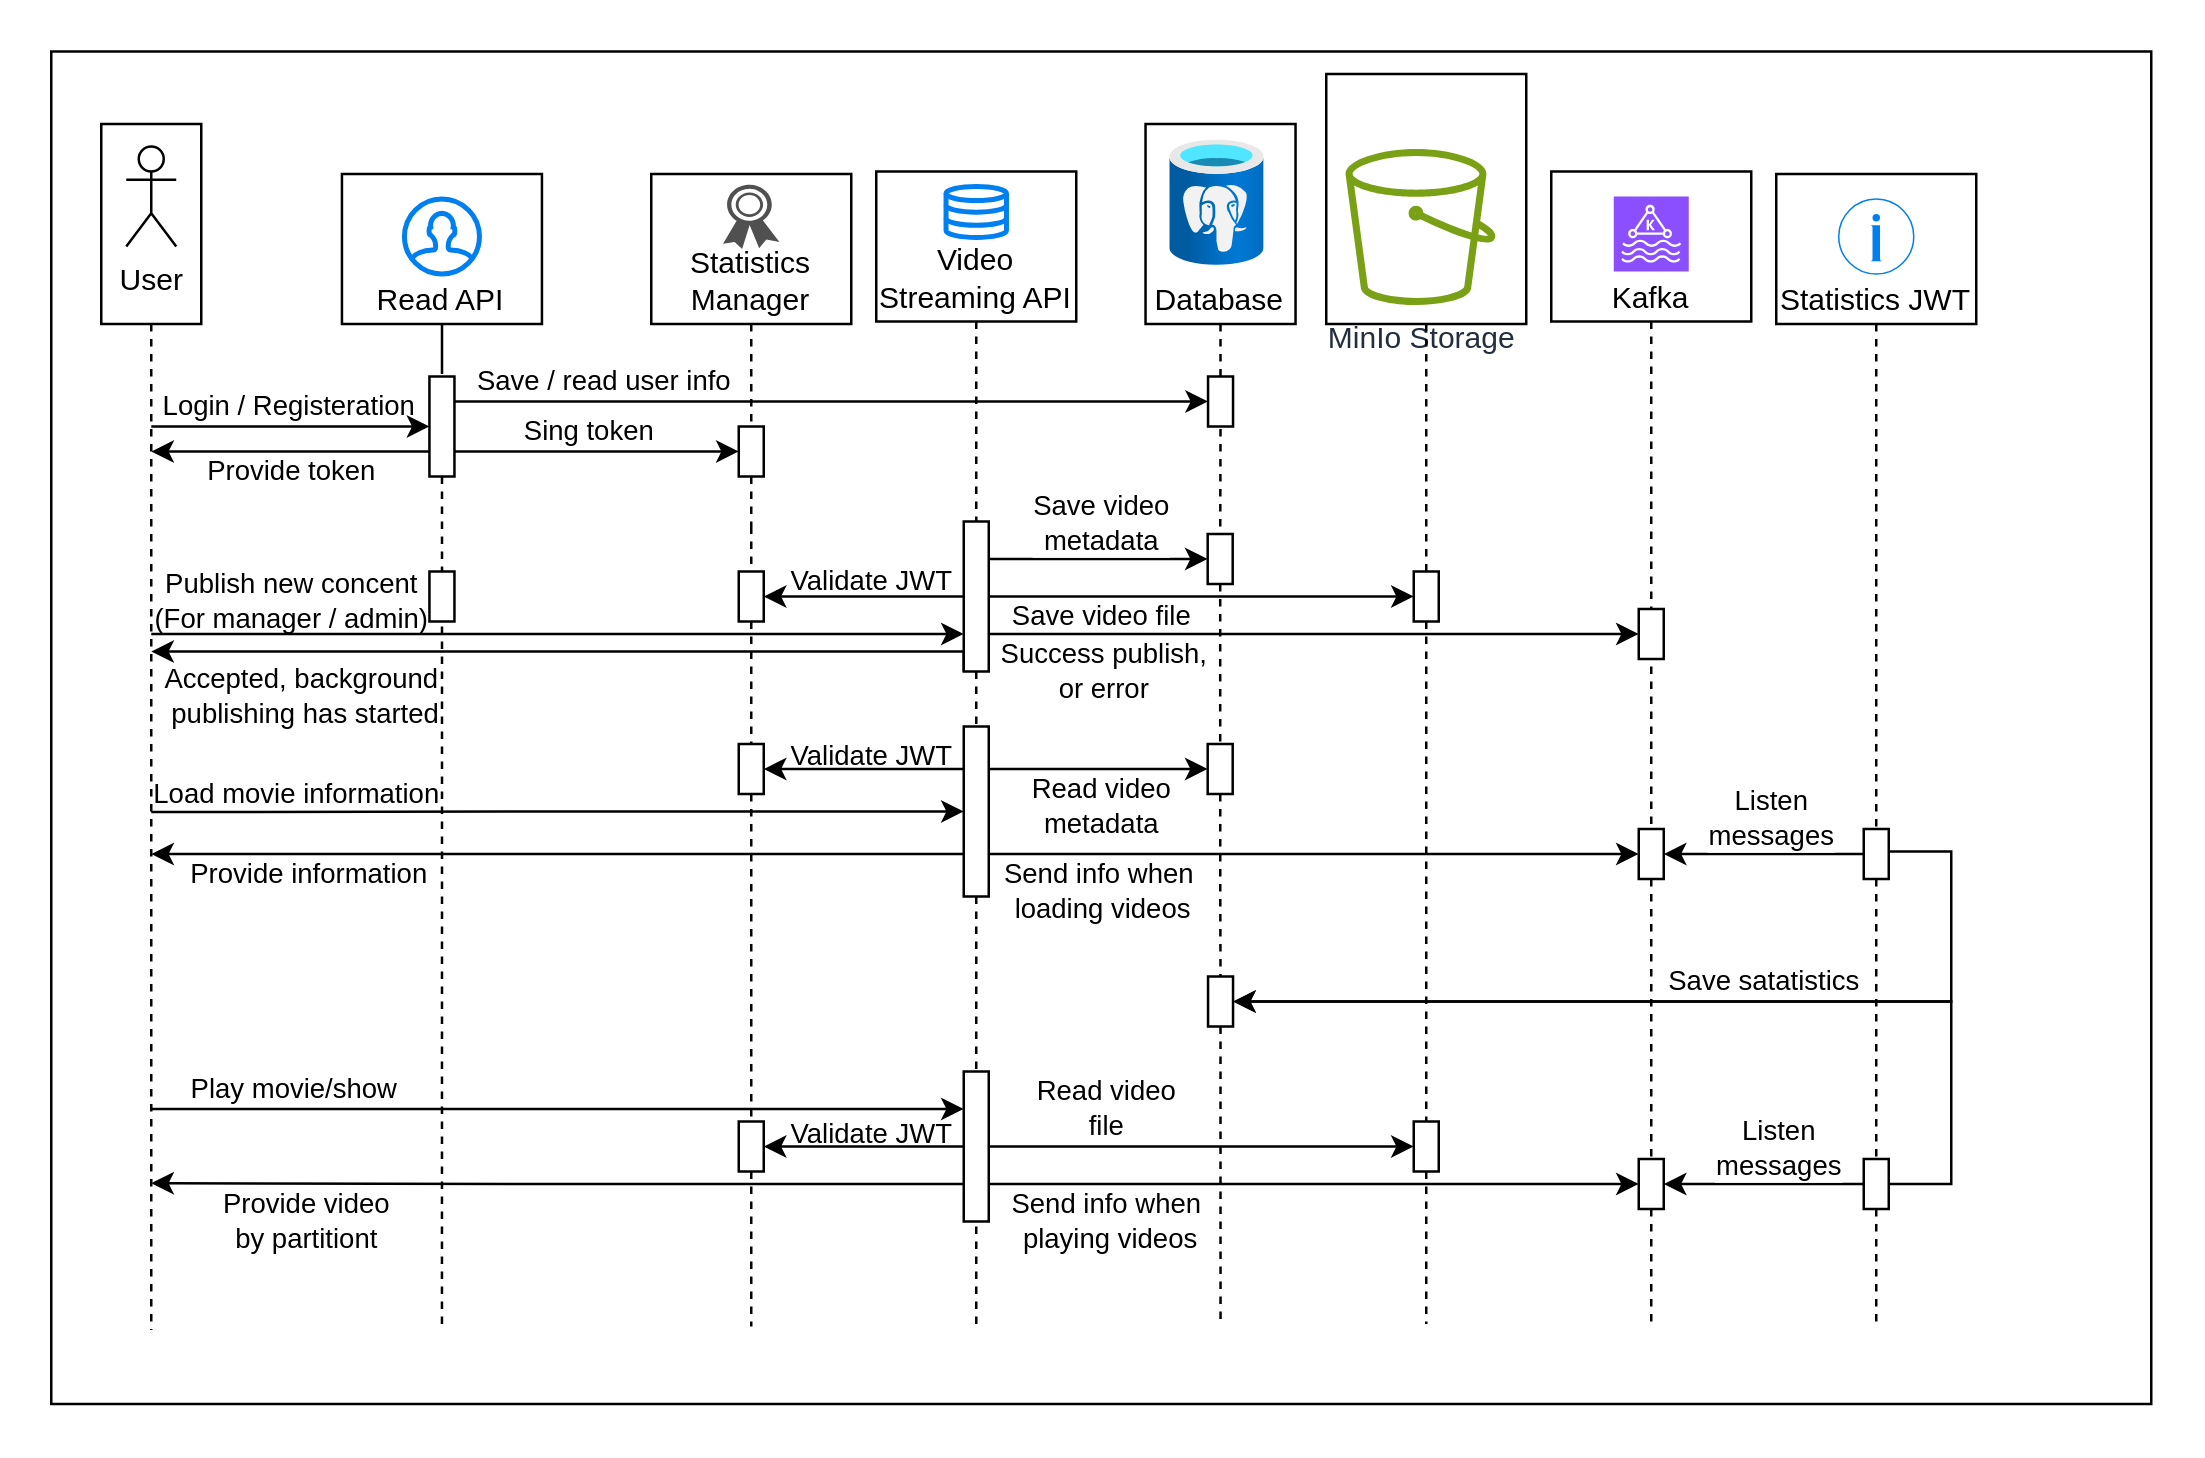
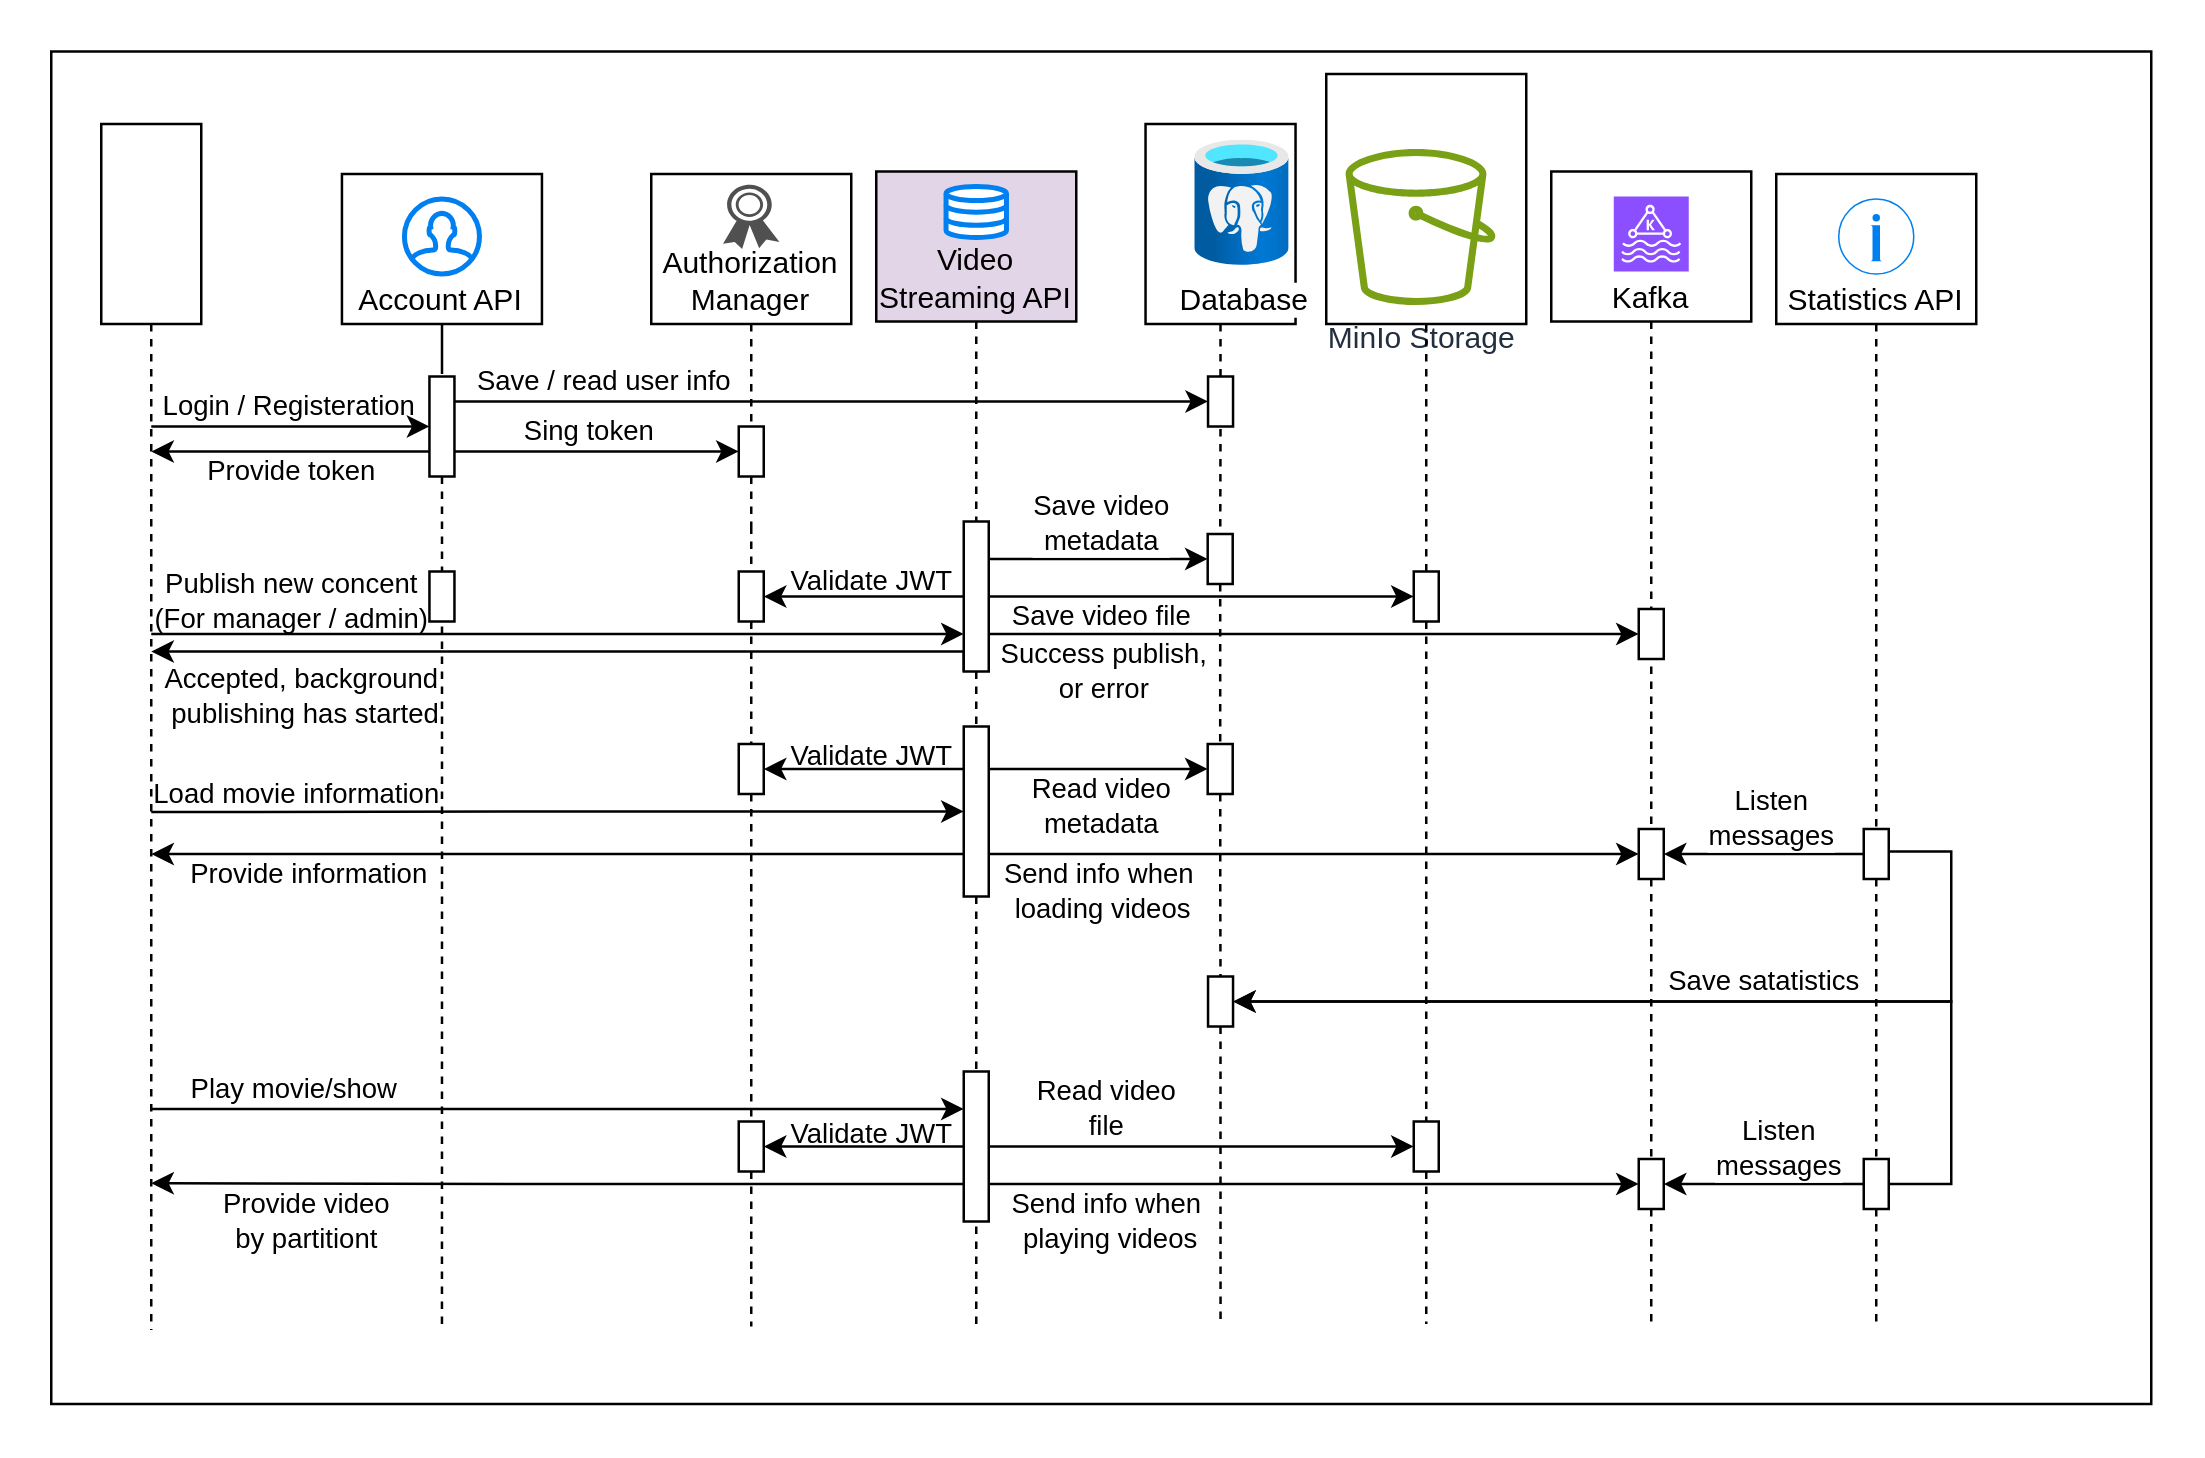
node "User": removed
node "Database": moved (1218, 203) -> (1243, 203)
node "Video Streaming API": fillcolor #ffffff -> #e1d5e7
node "Statistics Manager": label "Statistics Manager" -> "Authorization Manager"
node "Statistics JWT": label "Statistics JWT" -> "Statistics API"
node "Read API": label "Read API" -> "Account API"
